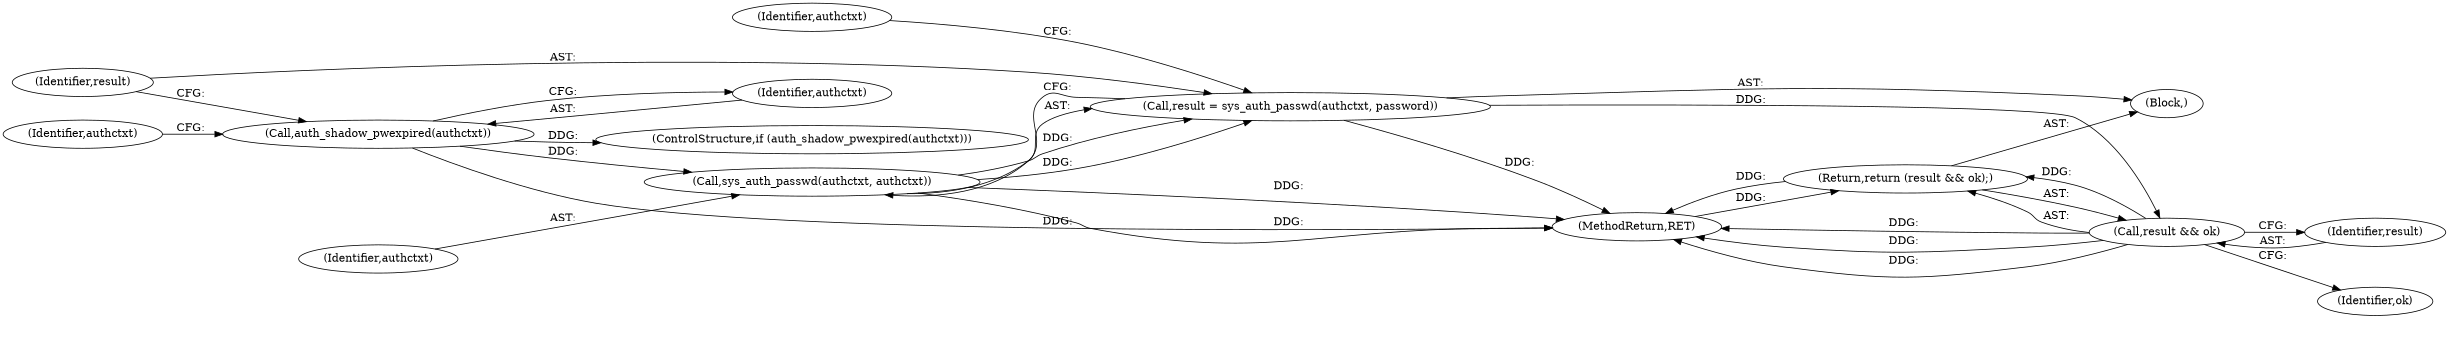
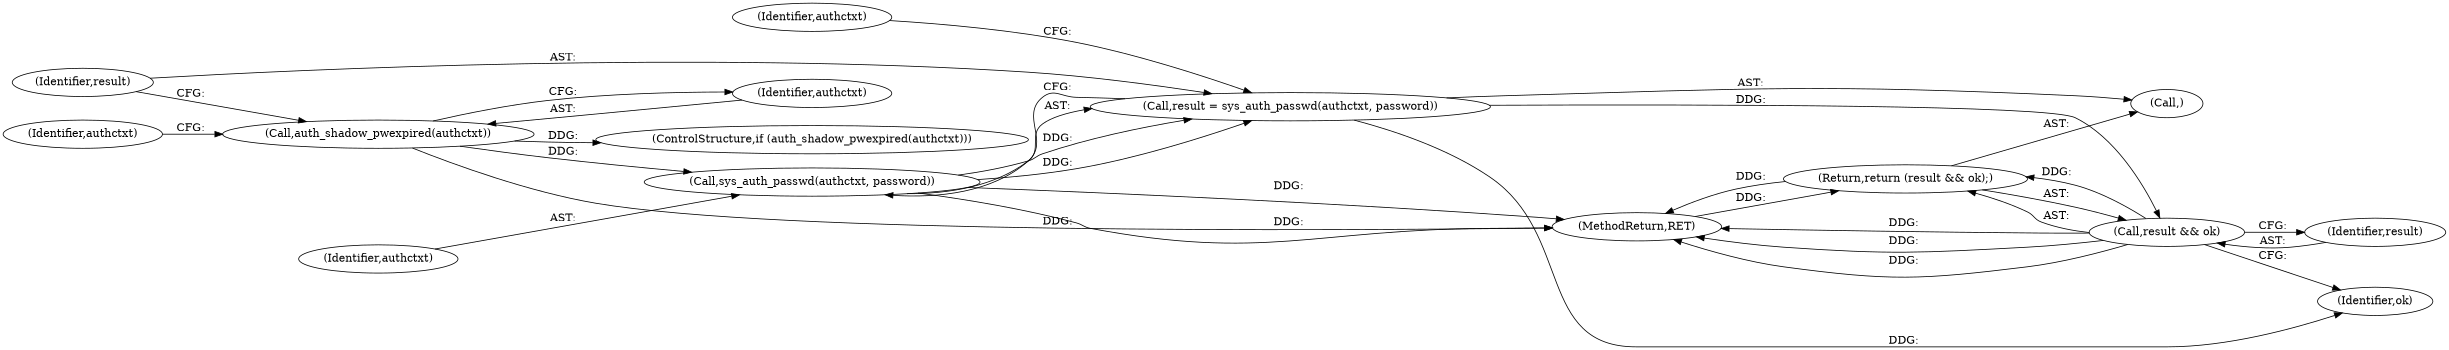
node "(Block,)": label "(Block,)" -> "(Call,)"
edge "(Call,result = sys_auth_passwd(authctxt, password))" -> "(MethodReturn,RET)": now "(Call,result = sys_auth_passwd(authctxt, password))" -> "(Identifier,ok)"
node "(Call,sys_auth_passwd(authctxt, authctxt))": label "(Call,sys_auth_passwd(authctxt, authctxt))" -> "(Call,sys_auth_passwd(authctxt, password))"
